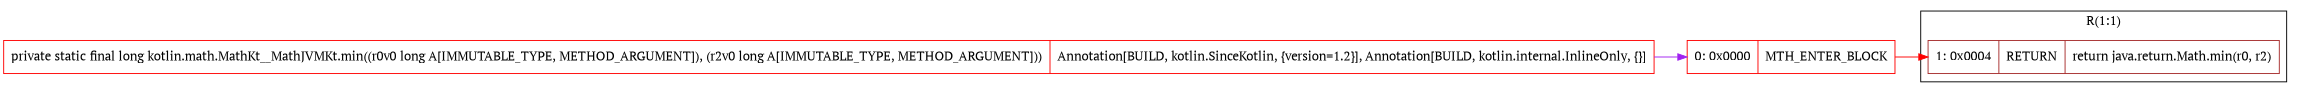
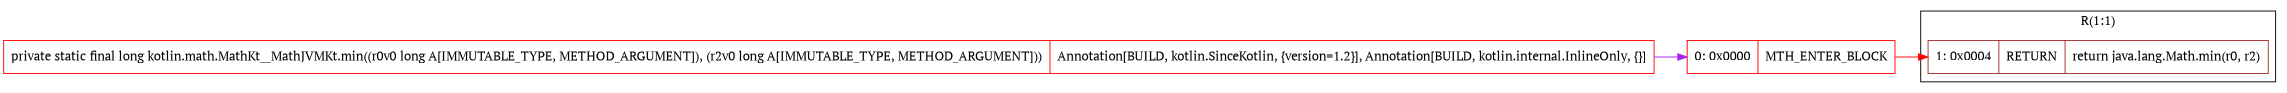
node "1: 0x0004": text "return java.return.Math.min(r0, r2)" -> "return java.lang.Math.min(r0, r2)"
